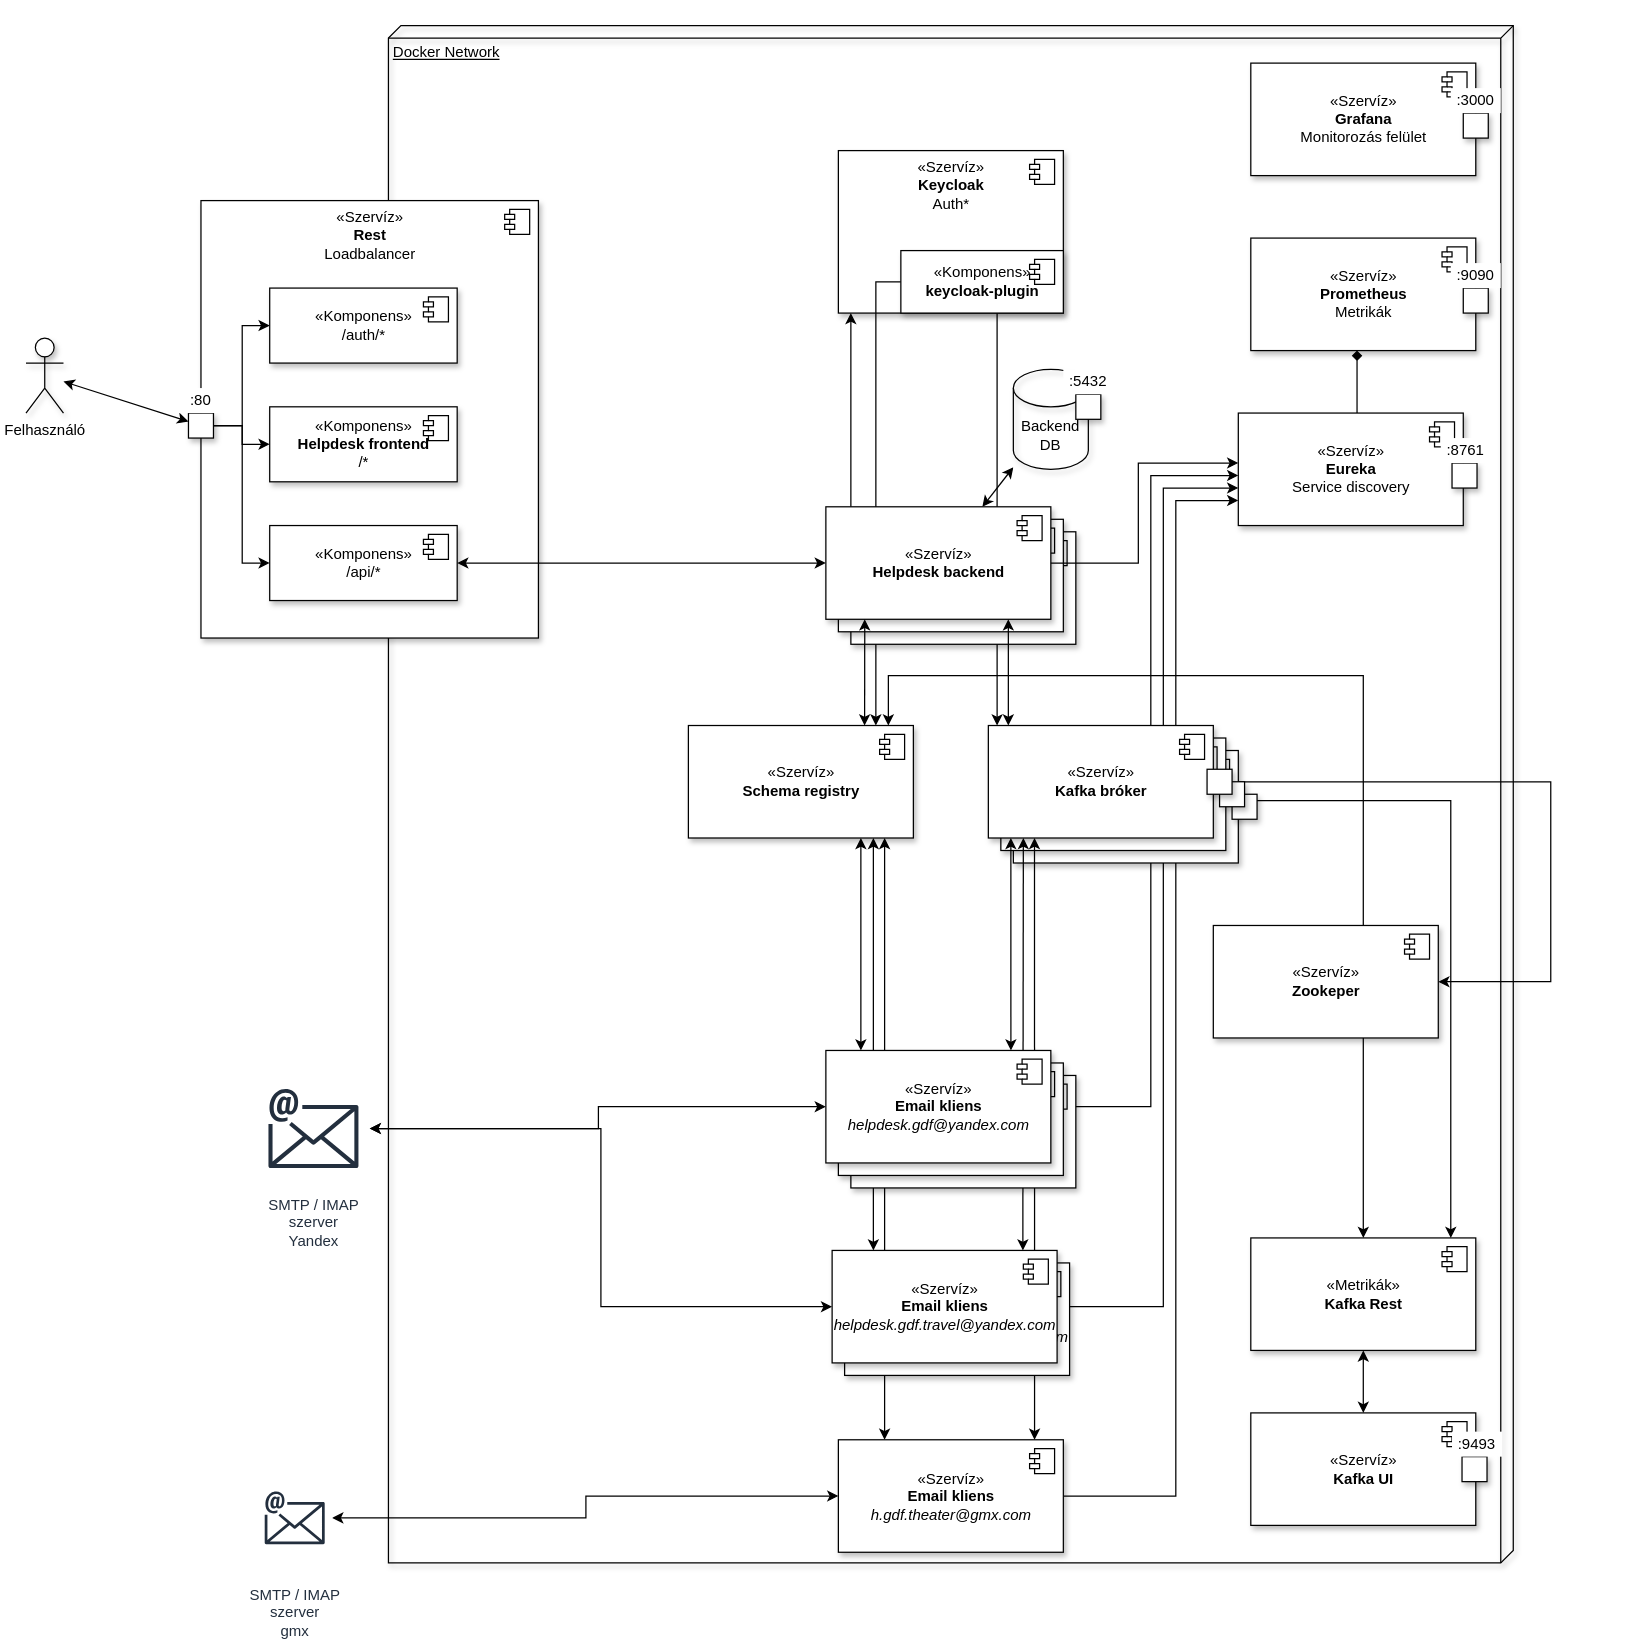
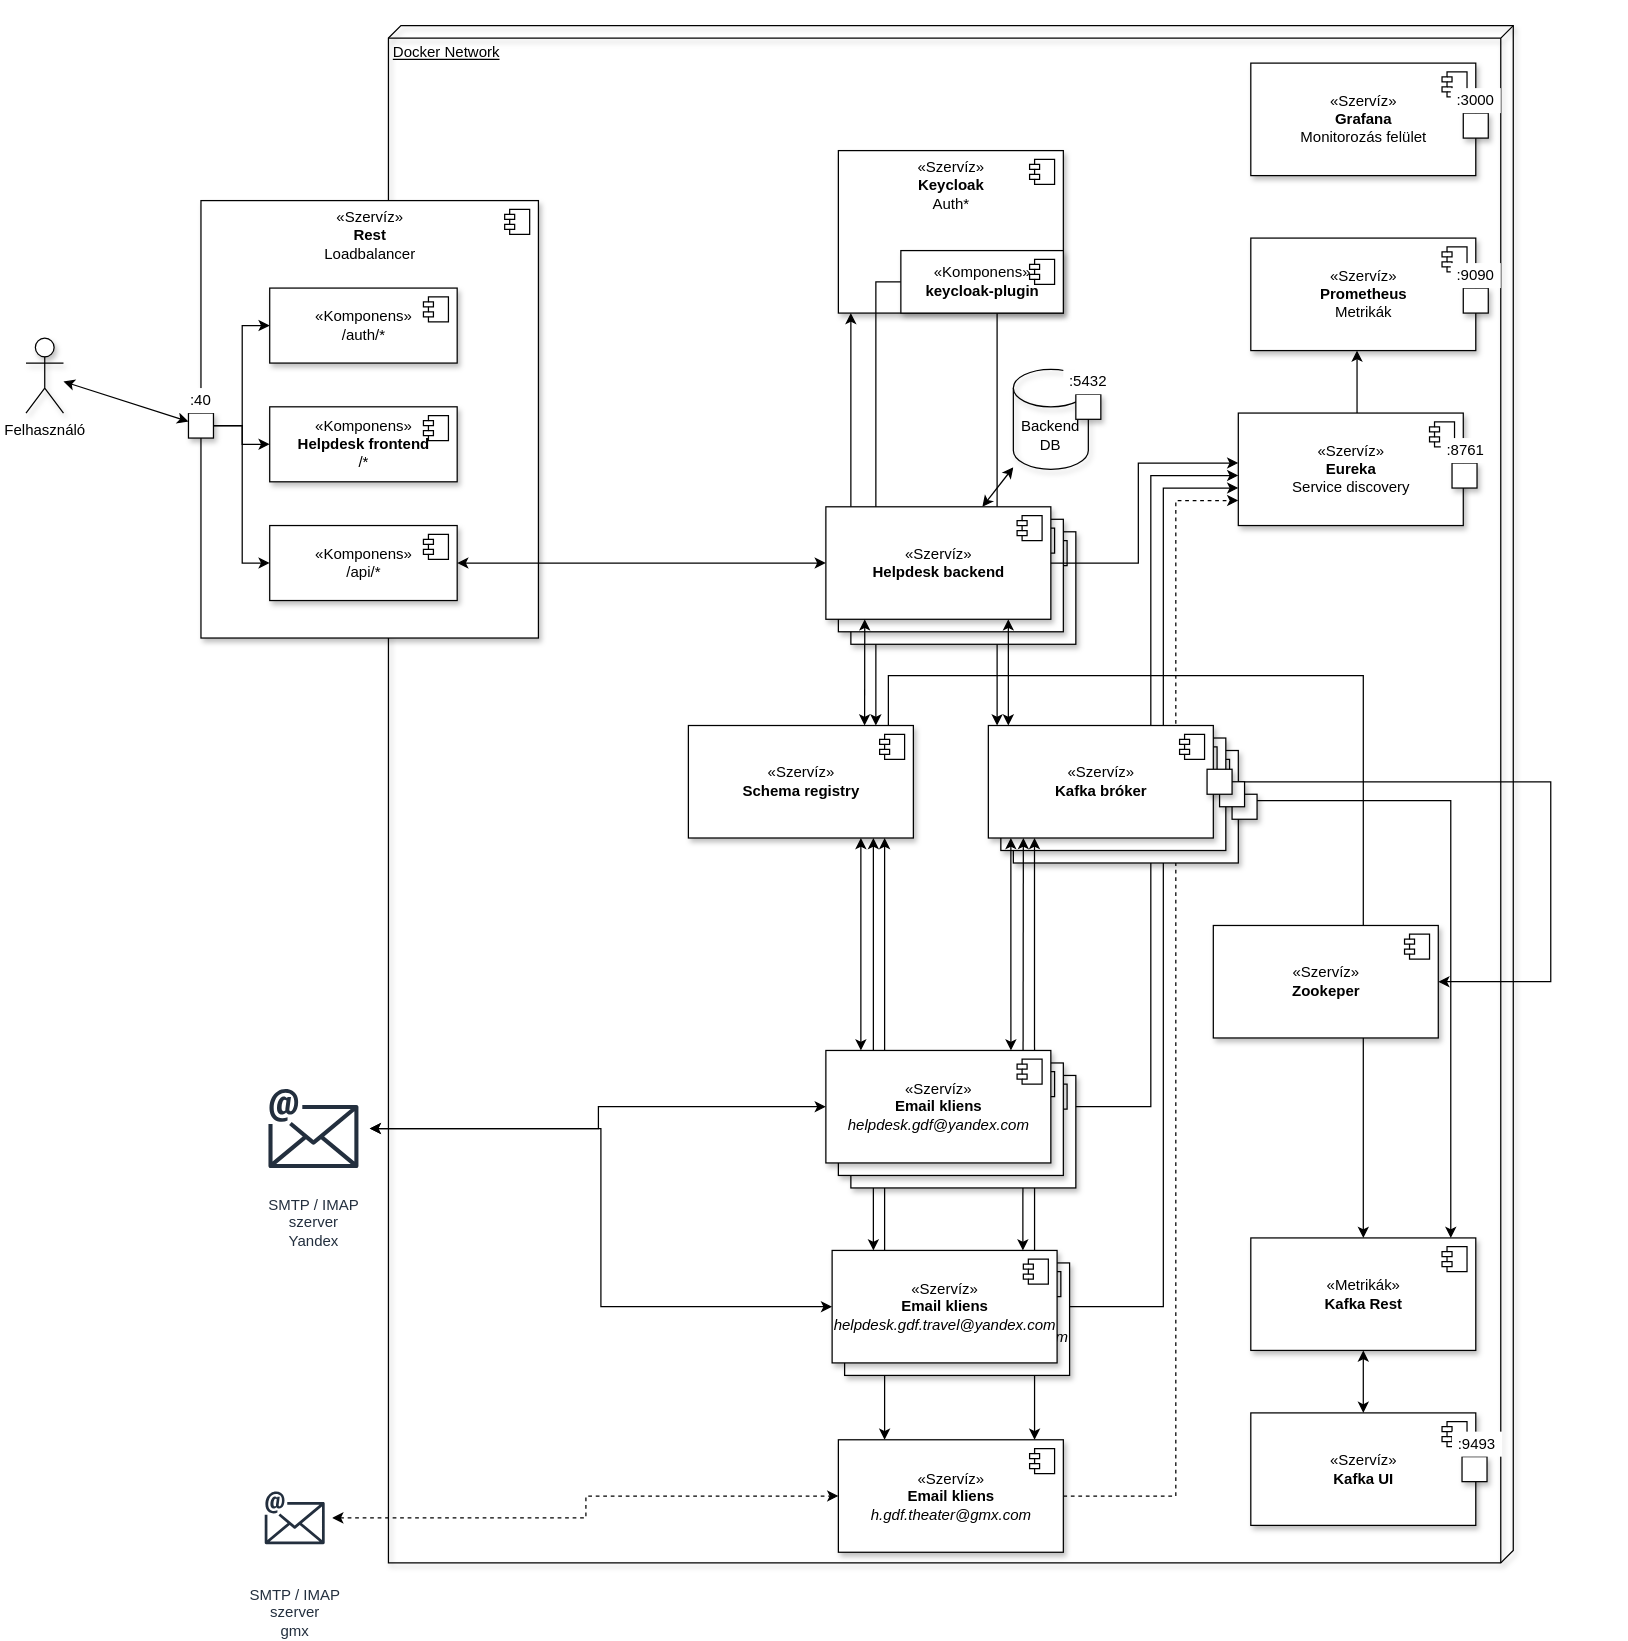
edge "«Szervíz» Eureka Service discovery" -> "«Szervíz» Prometheus Metrikák": arrowhead diamond -> classic
node ":80": label ":80" -> ":40"
edge "«Szervíz» Schema registry" -- "«Metrikák» Kafka Rest": arrowhead classic -> none
edge "«Szervíz» Email kliens h.gdf.theater@gmx.com" -> "«Szervíz» Eureka Service discovery": style solid -> dashed
edge "«Szervíz» Email kliens h.gdf.theater@gmx.com" -- "SMTP / IMAP szerver gmx": style solid -> dashed
